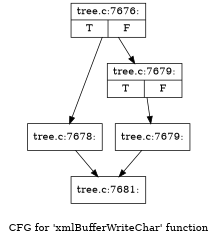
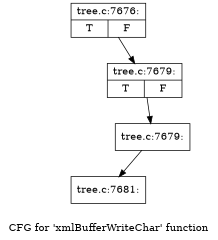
node "tree.c:7678:": removed
